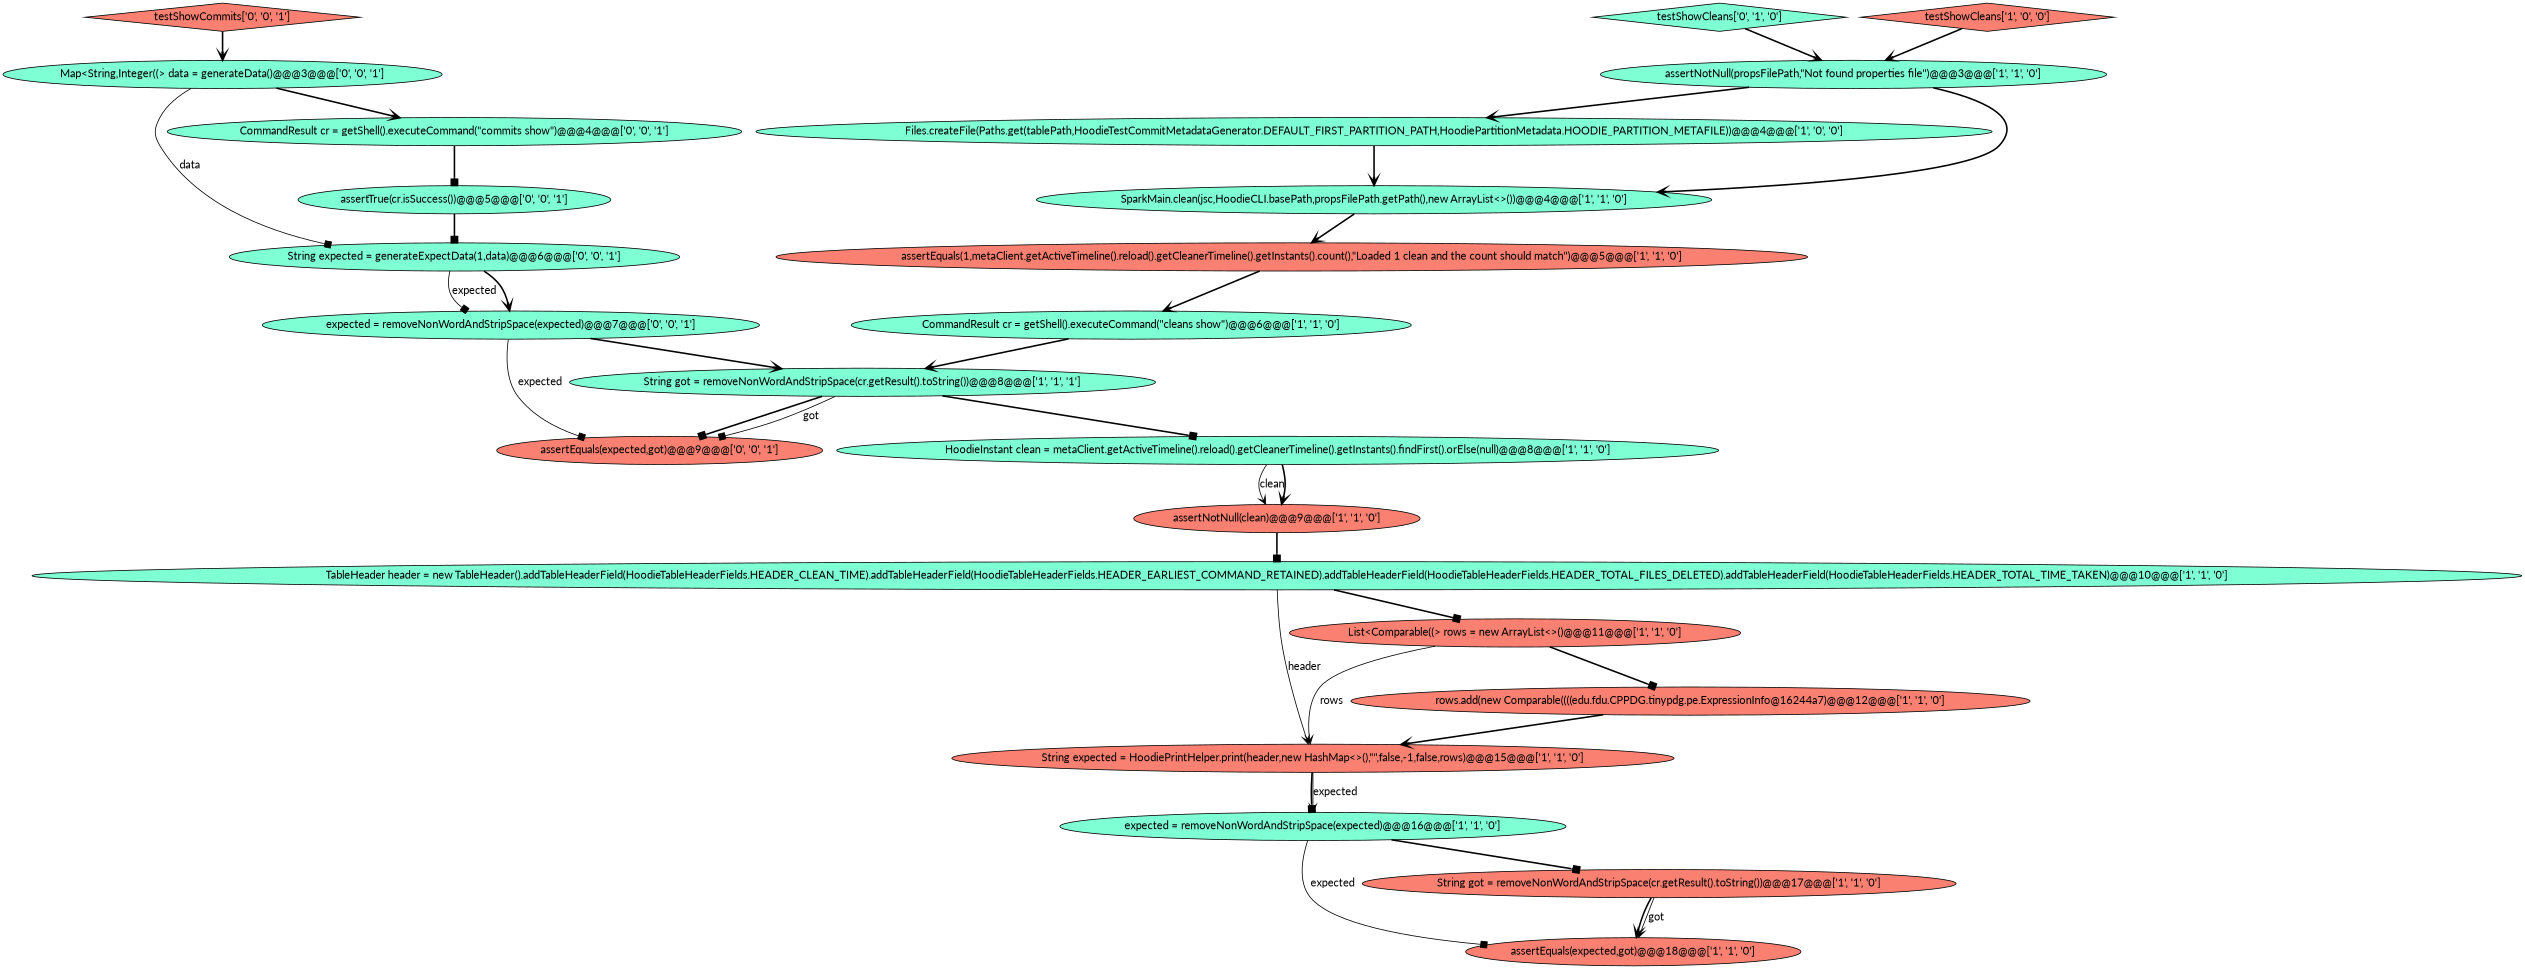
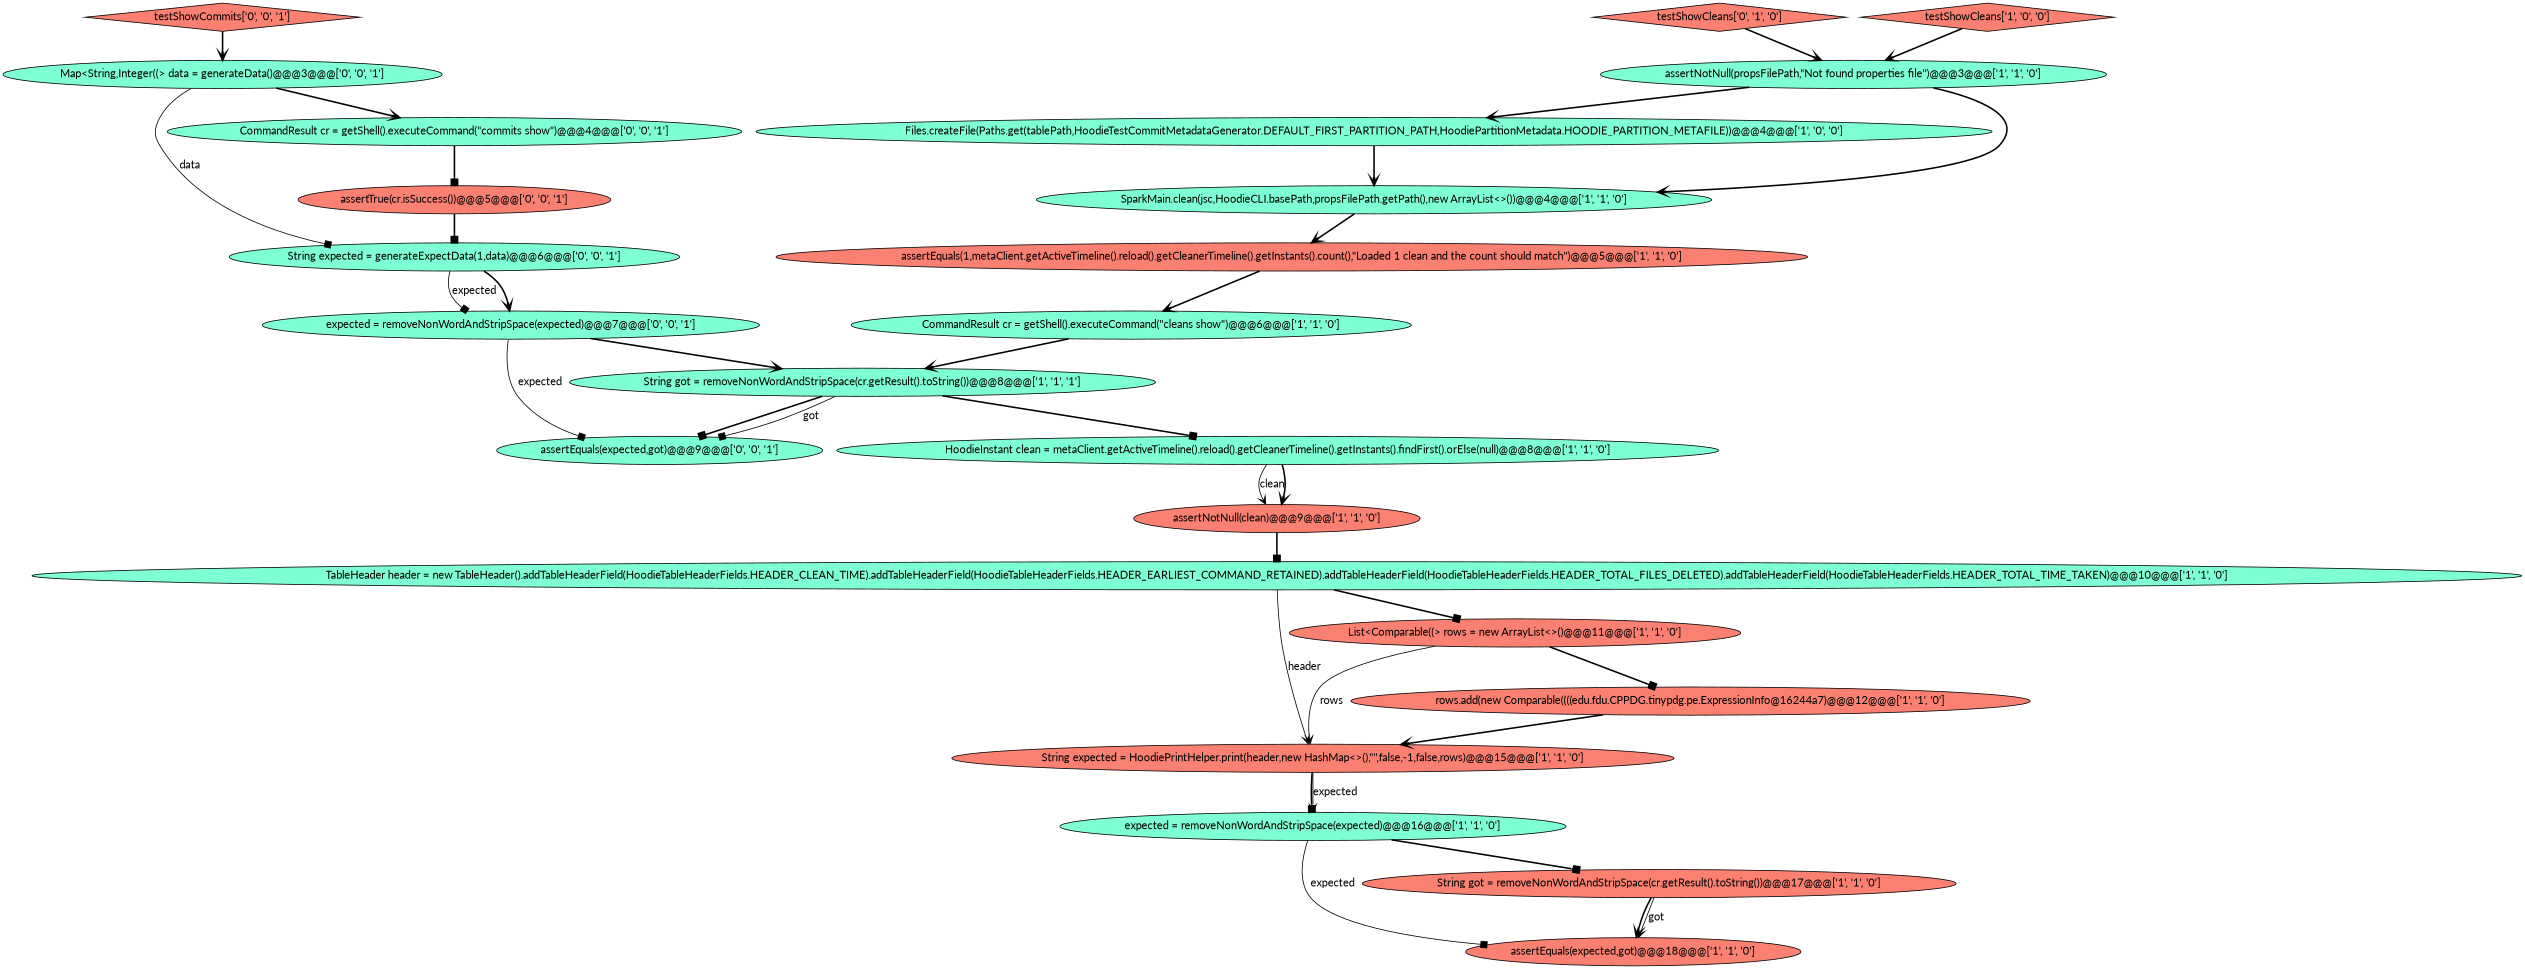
node "testShowCleans['0', '1', '0']": fillcolor aquamarine -> salmon
node "assertTrue(cr.isSuccess())@@@5@@@['0', '0', '1']": fillcolor aquamarine -> salmon
node "assertEquals(expected,got)@@@9@@@['0', '0', '1']": fillcolor salmon -> aquamarine
